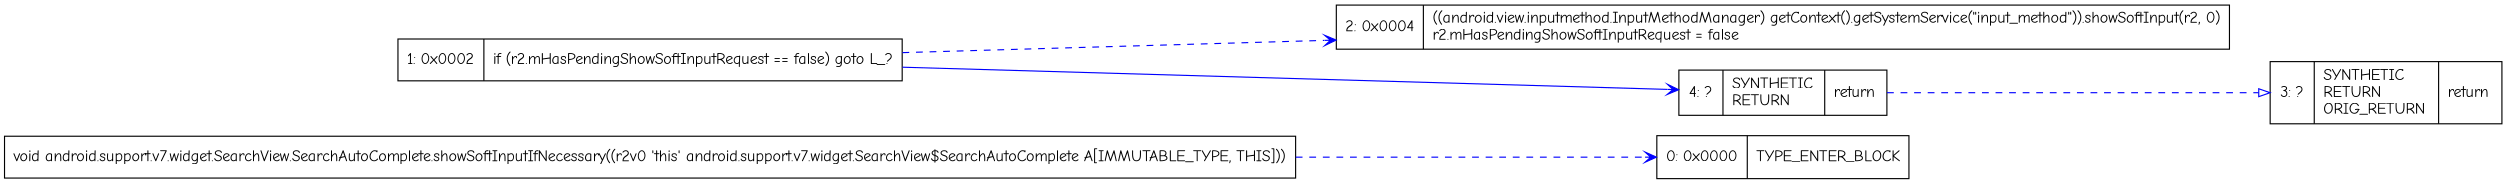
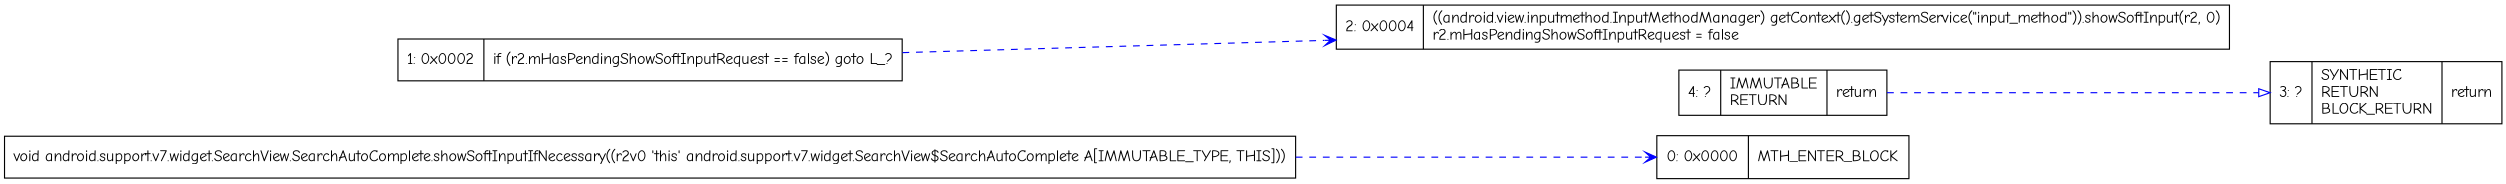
edge "1: 0x0002" -> "4: ?": removed
node "4: ?": text "SYNTHETIC" -> "IMMUTABLE"
node "3: ?": text "ORIG_RETURN" -> "BLOCK_RETURN"
node "0: 0x0000": text "TYPE_ENTER_BLOCK" -> "MTH_ENTER_BLOCK"
